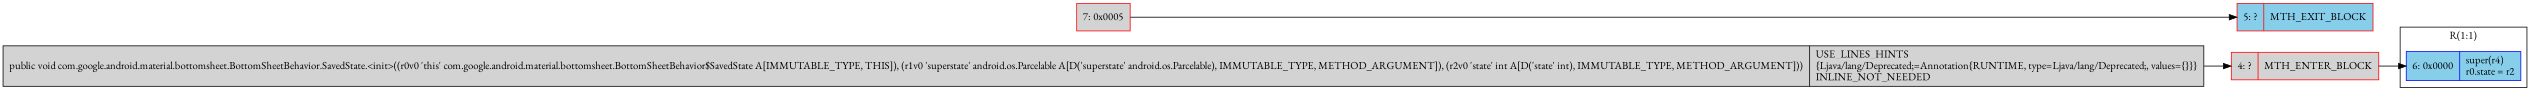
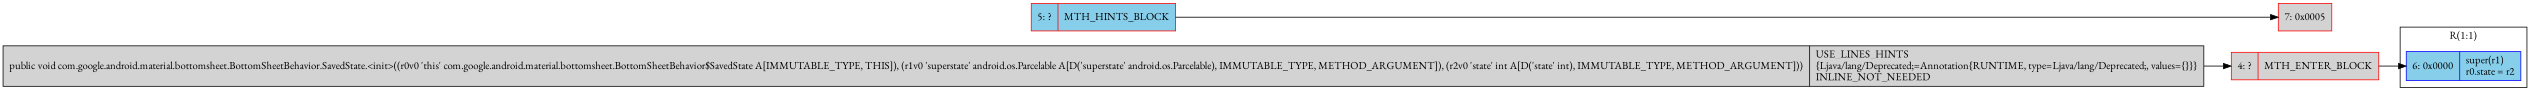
edge "7: 0x0005" -> "5: ?": reversed
node "5: ?": text "MTH_EXIT_BLOCK" -> "MTH_HINTS_BLOCK"
node "6: 0x0000": text "super(r4)" -> "super(r1)"
